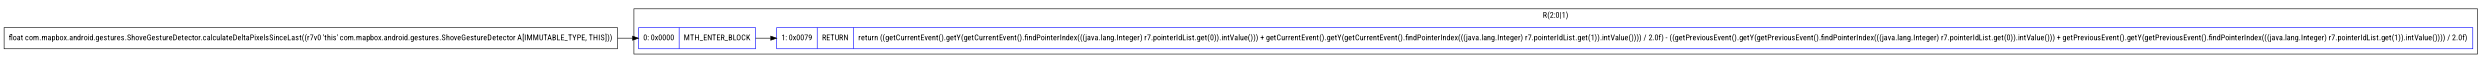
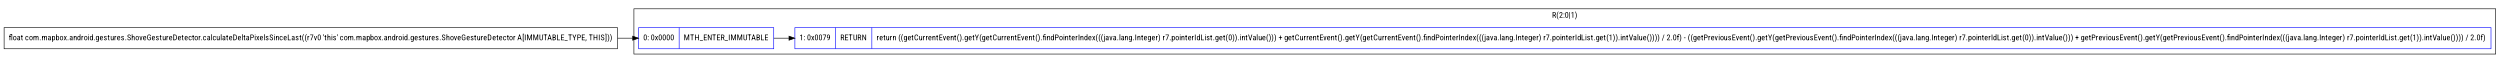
node "0: 0x0000": text "MTH_ENTER_BLOCK" -> "MTH_ENTER_IMMUTABLE"
